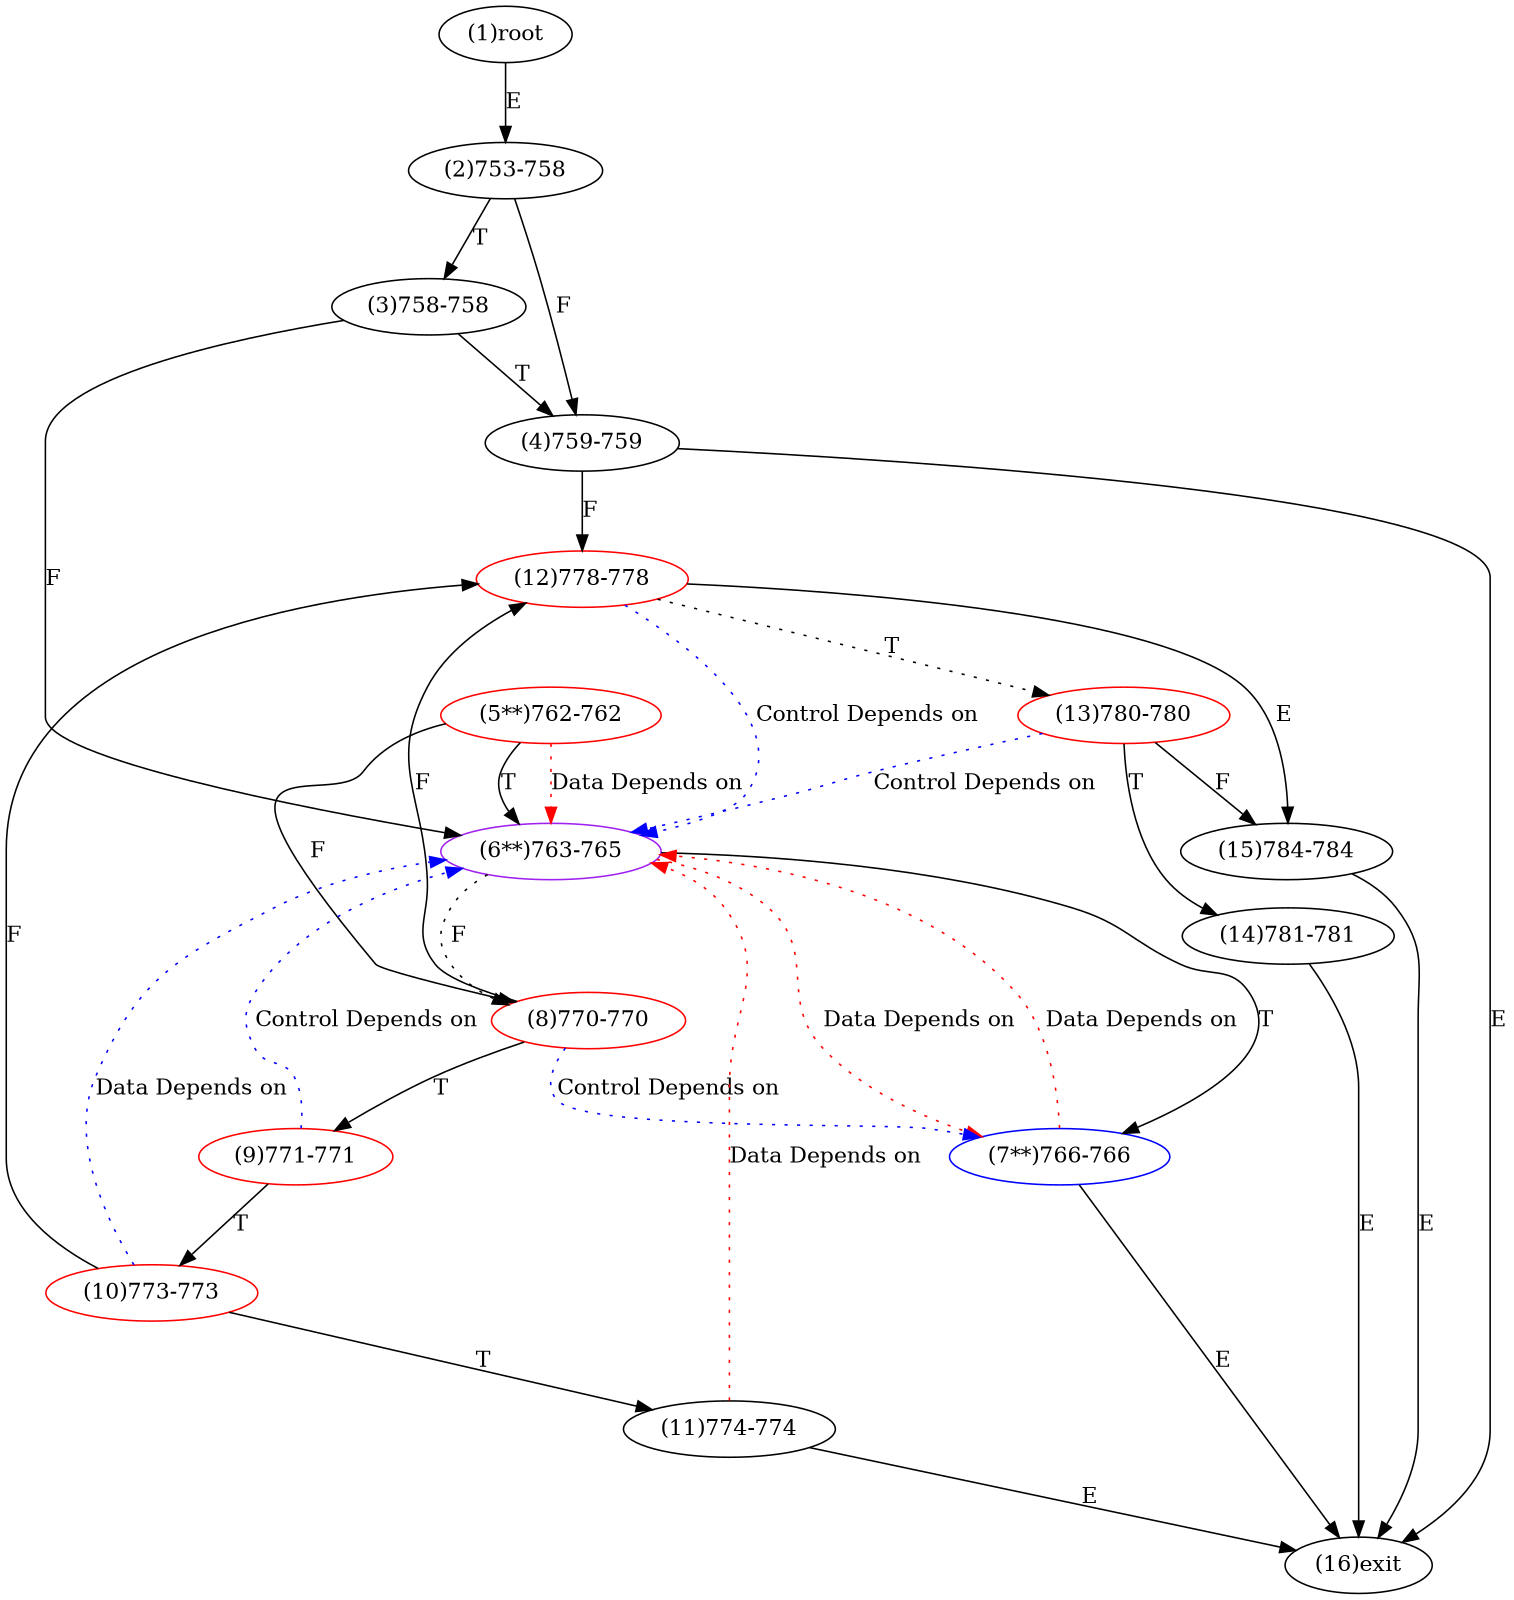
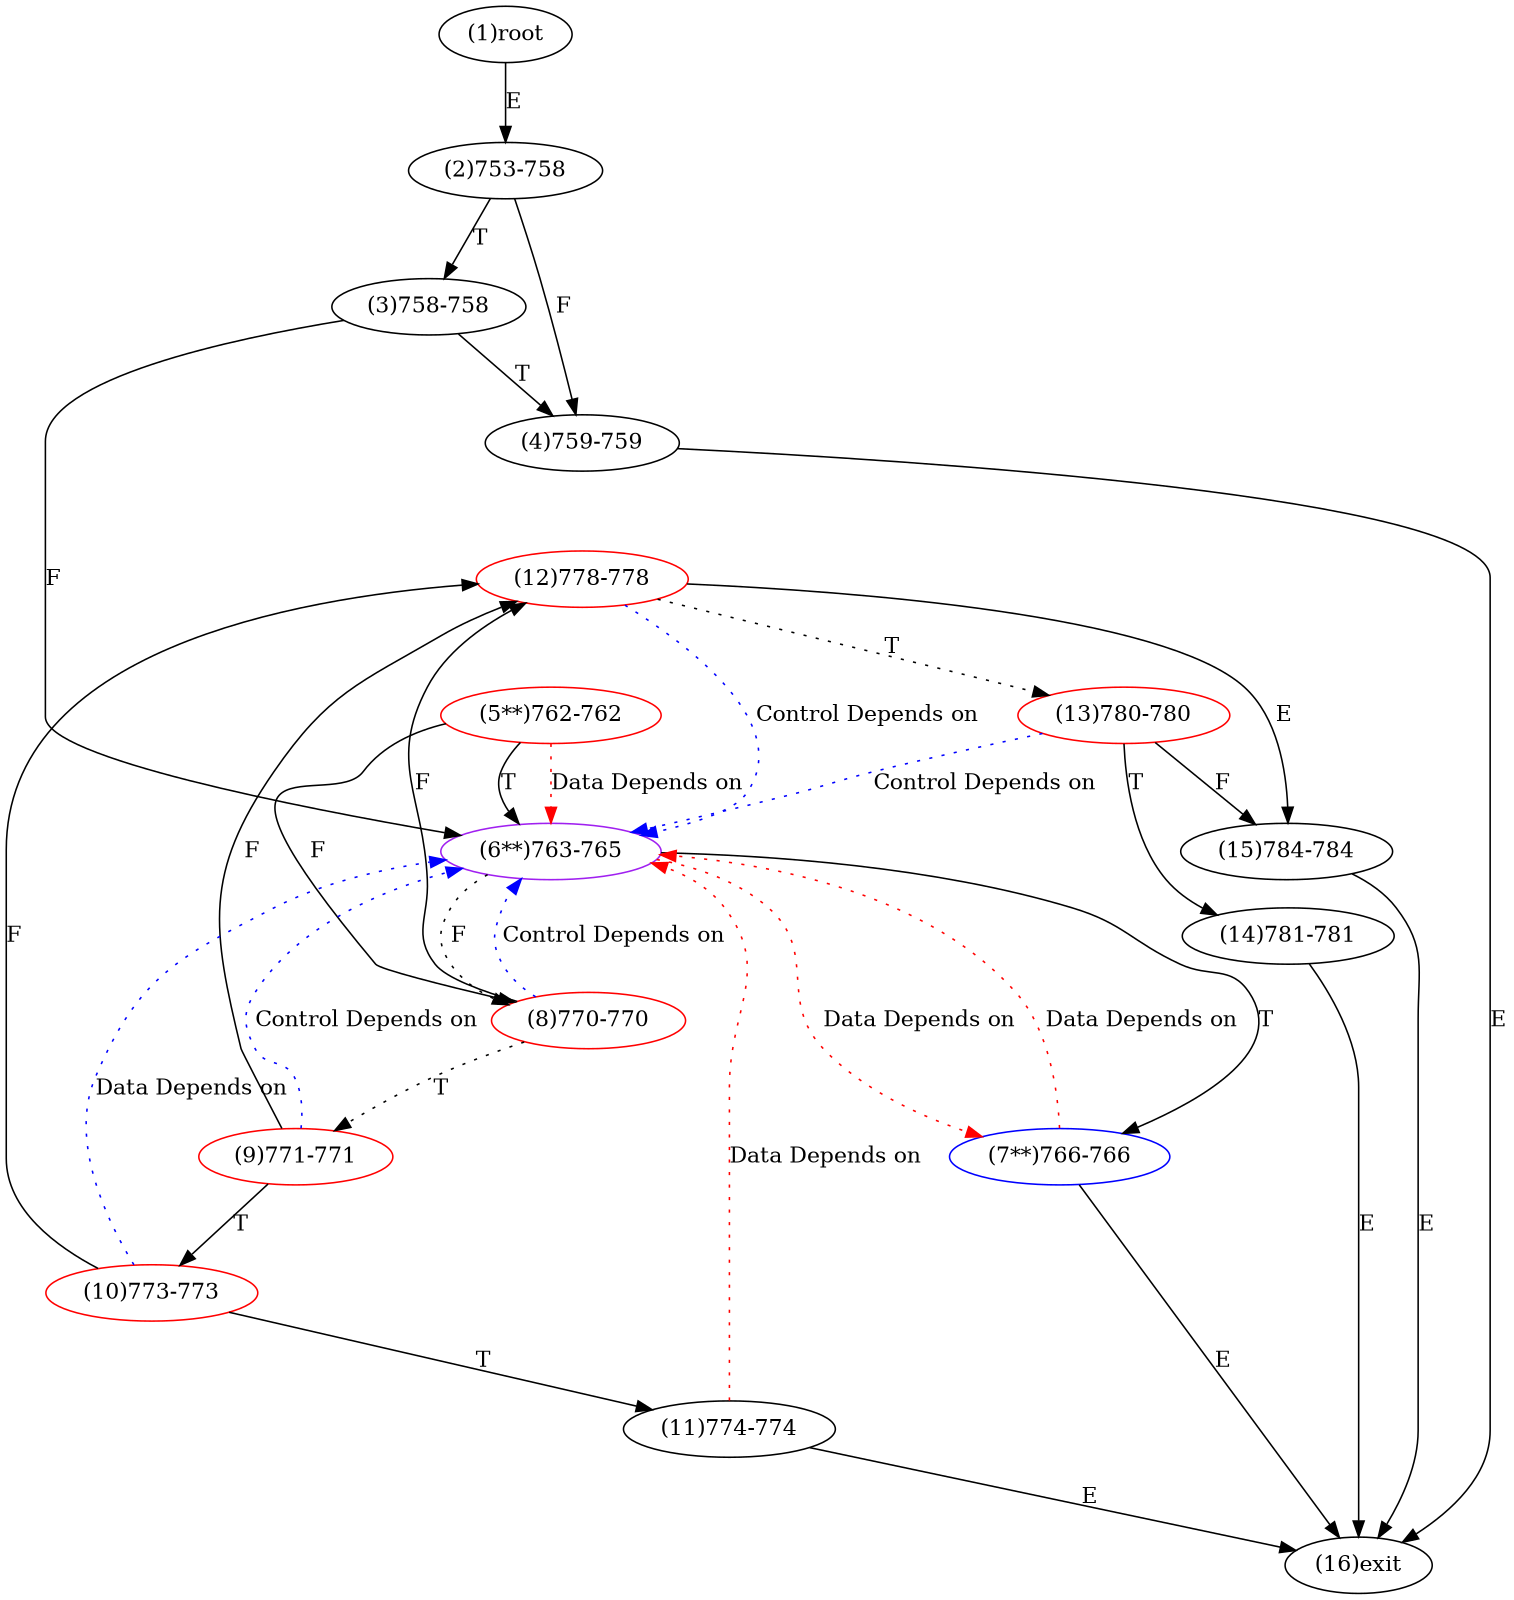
edge "(4)759-759" -> "(12)778-778": now "(9)771-771" -> "(12)778-778"
edge "(8)770-770" -> "(9)771-771": style solid -> dotted
edge "(8)770-770" -> "(7**)766-766": now "(8)770-770" -> "(6**)763-765"
